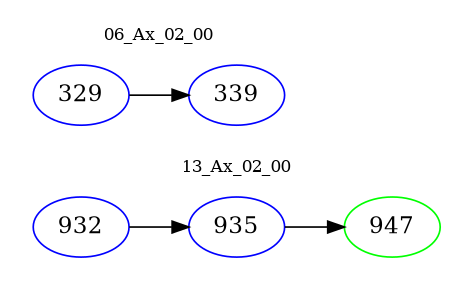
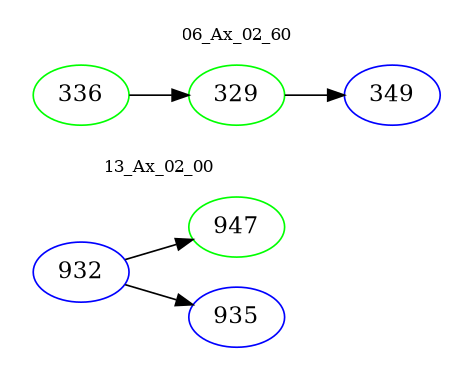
cluster "06_Ax_02_00": label "06_Ax_02_00" -> "06_Ax_02_60"
node "336": added
node "329": color blue -> green
node "339": label "339" -> "349"
edge "935" -> "947": now "932" -> "947"
